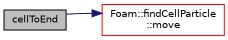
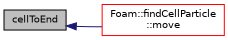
edge "cellToEnd" -> "Foam::findCellParticle ::move": reversed
